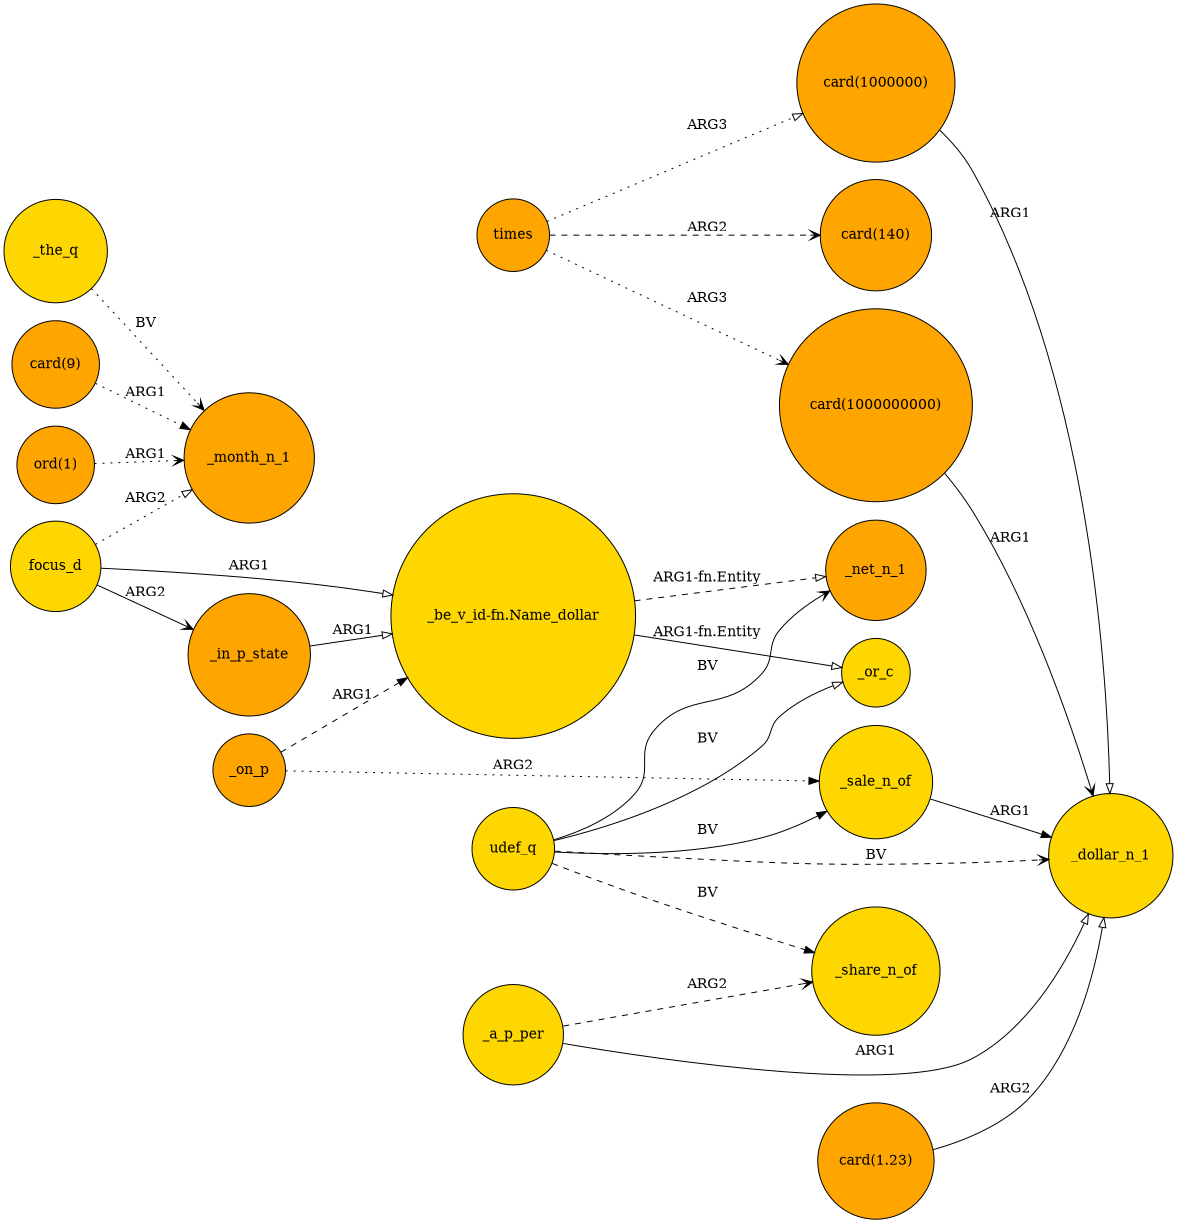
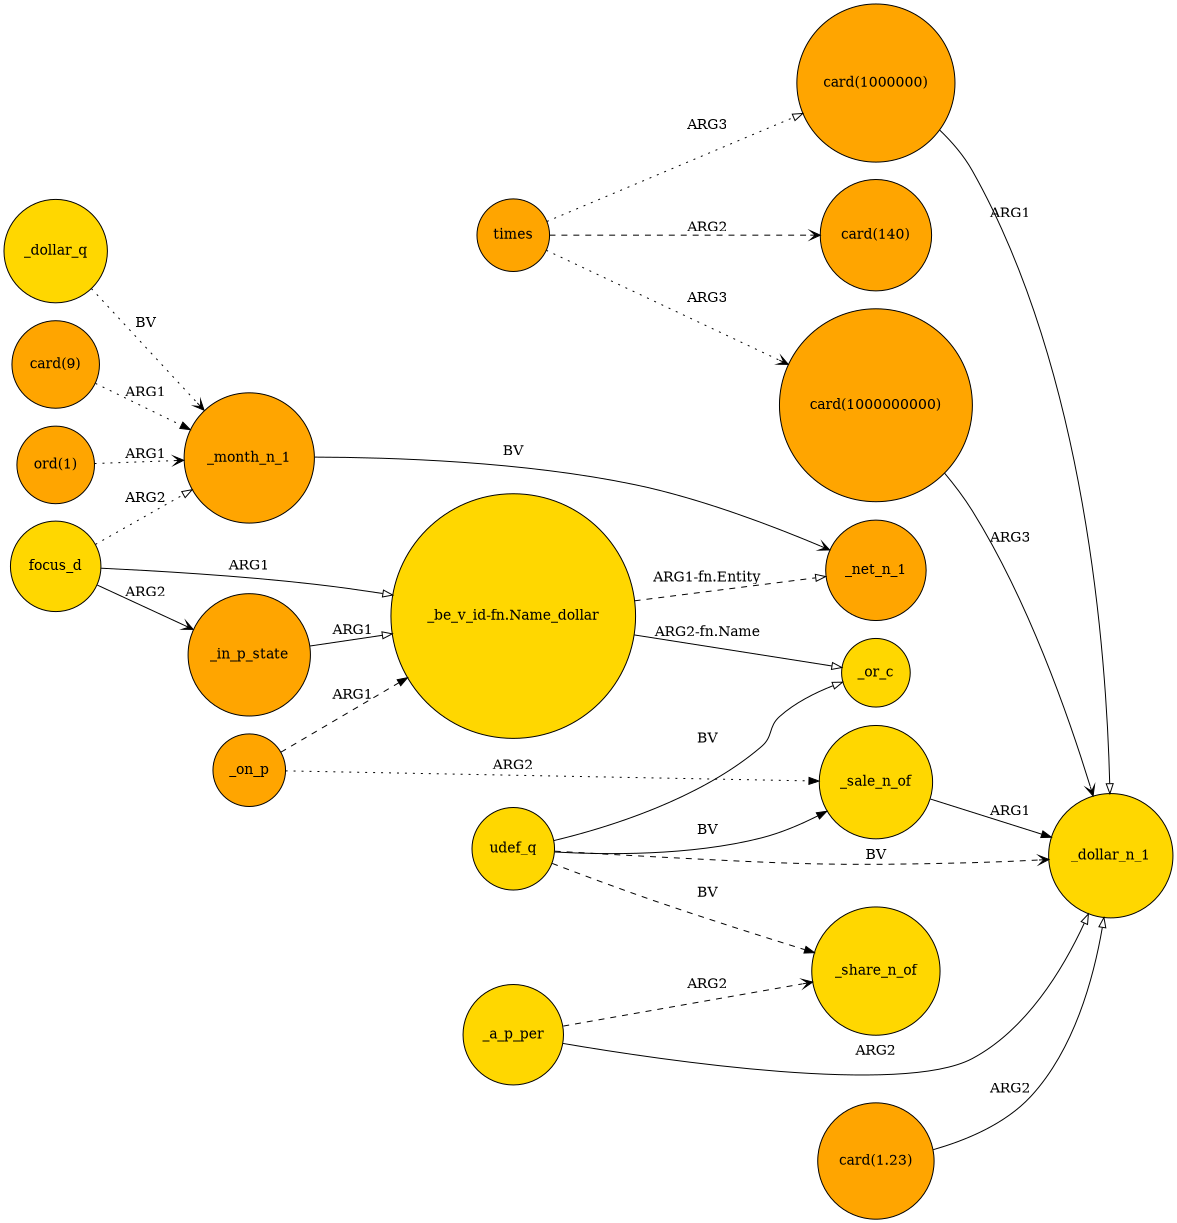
node "_the_q": label "_the_q" -> "_dollar_q"
edge "card(1000000000)" -> "_dollar_n_1": label "ARG1" -> "ARG3"
edge "_be_v_id-fn.Name_dollar" -> "_or_c": label "ARG1-fn.Entity" -> "ARG2-fn.Name"
edge "udef_q" -> "_net_n_1": now "_month_n_1" -> "_net_n_1"
edge "_a_p_per" -> "_dollar_n_1": label "ARG1" -> "ARG2"
